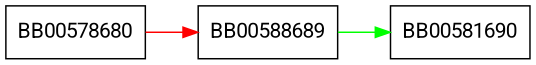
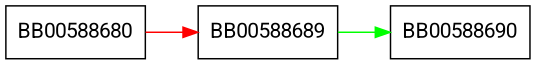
node "BB00578680": label "BB00578680" -> "BB00588680"
node "BB00581690": label "BB00581690" -> "BB00588690"
